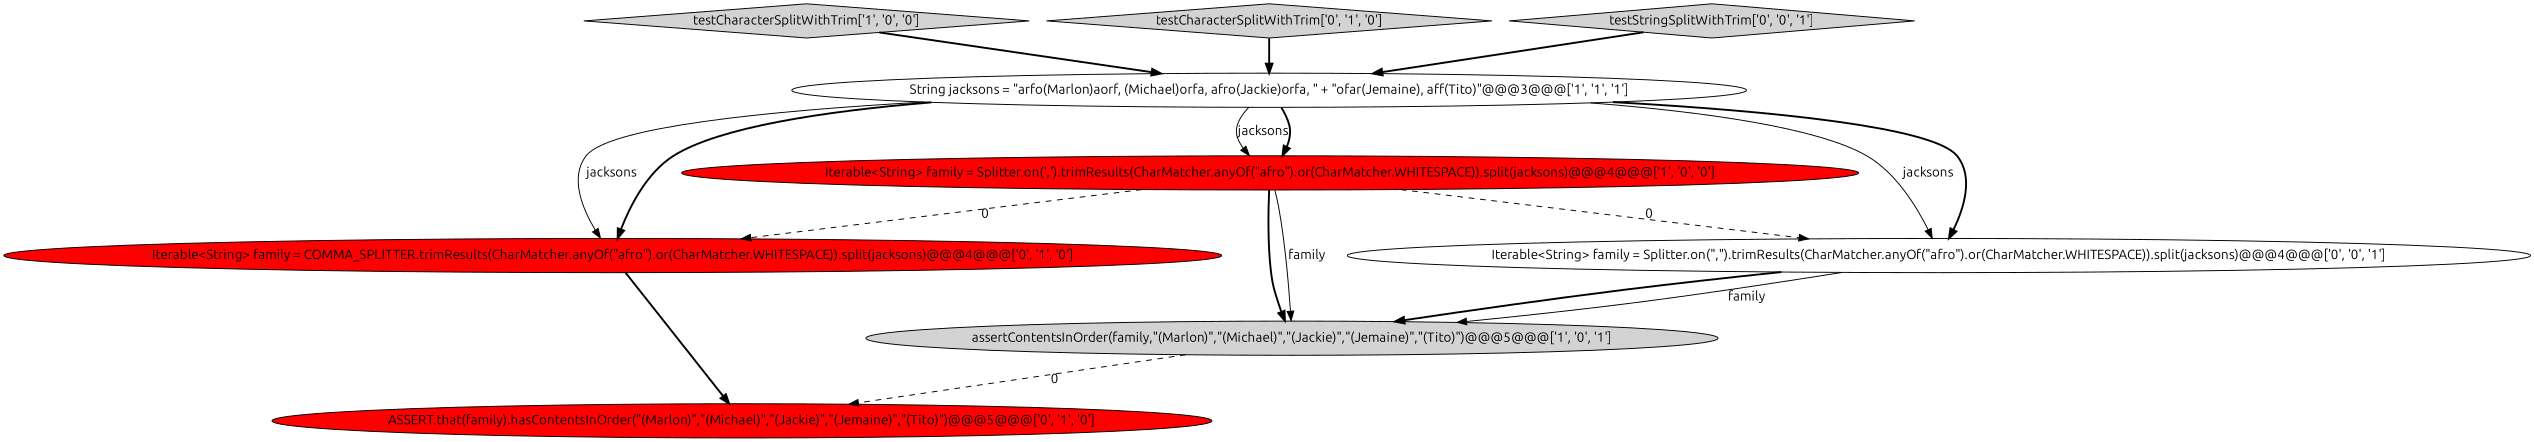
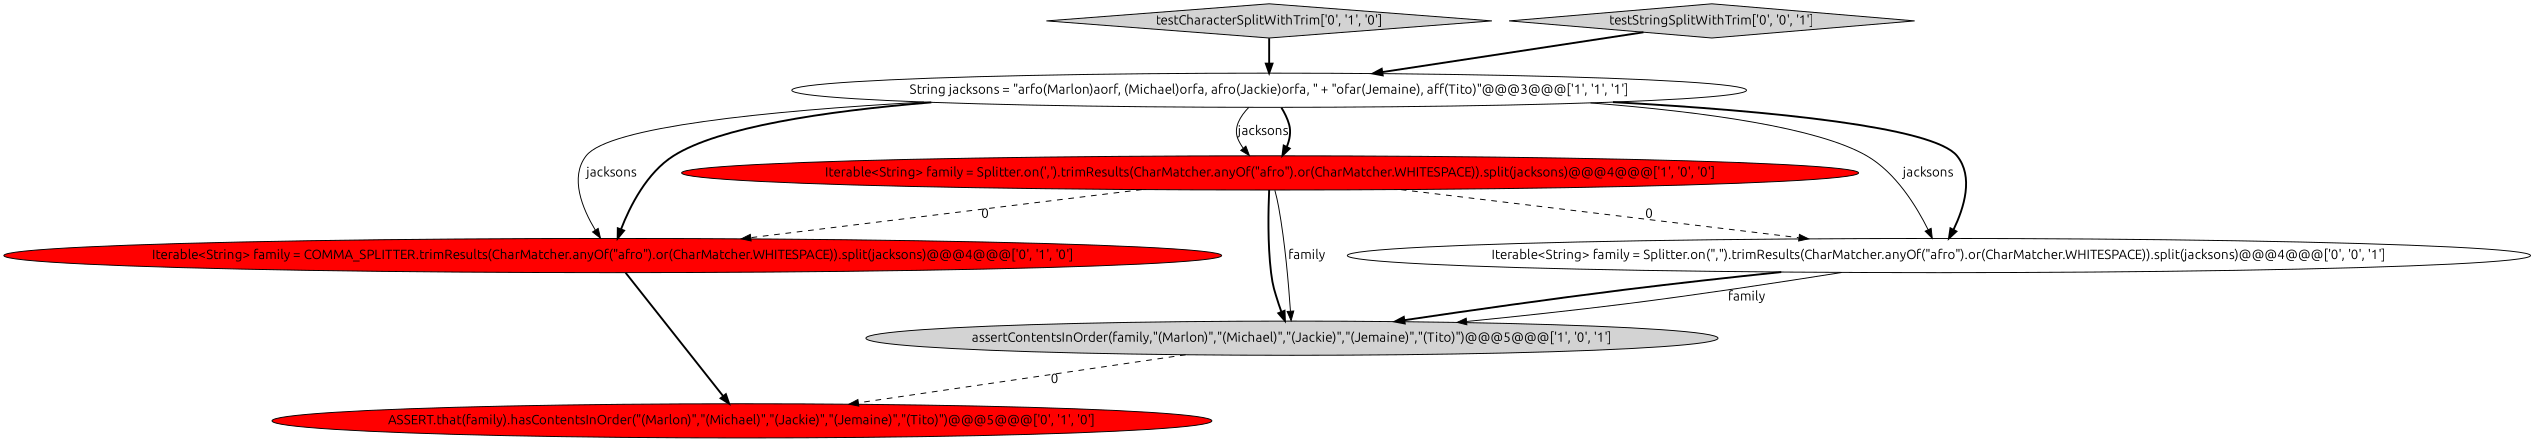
node "testCharacterSplitWithTrim['1', '0', '0']": removed
